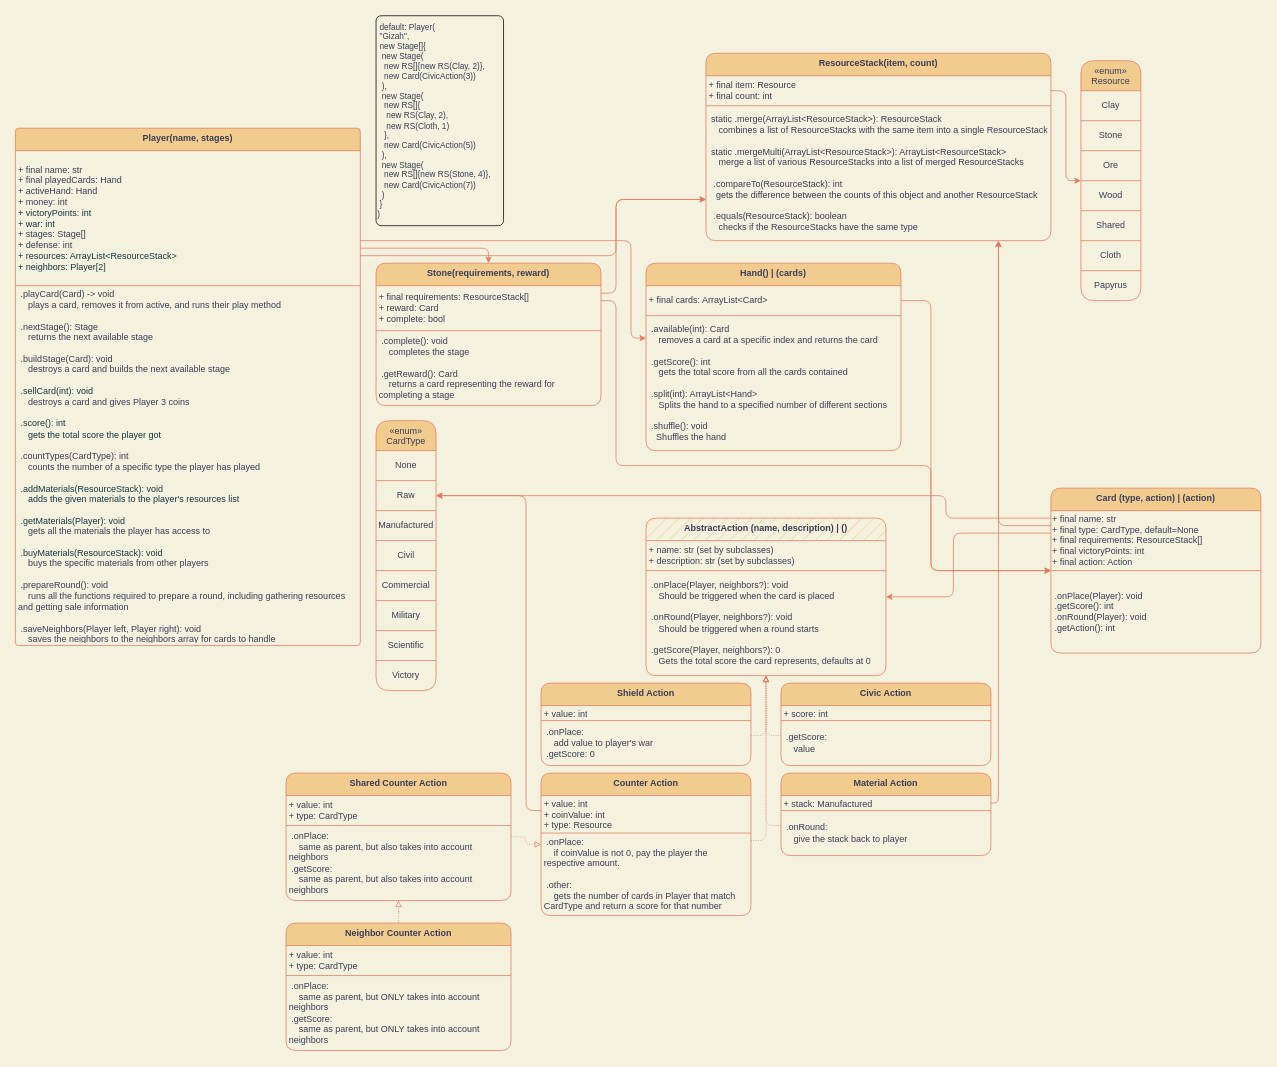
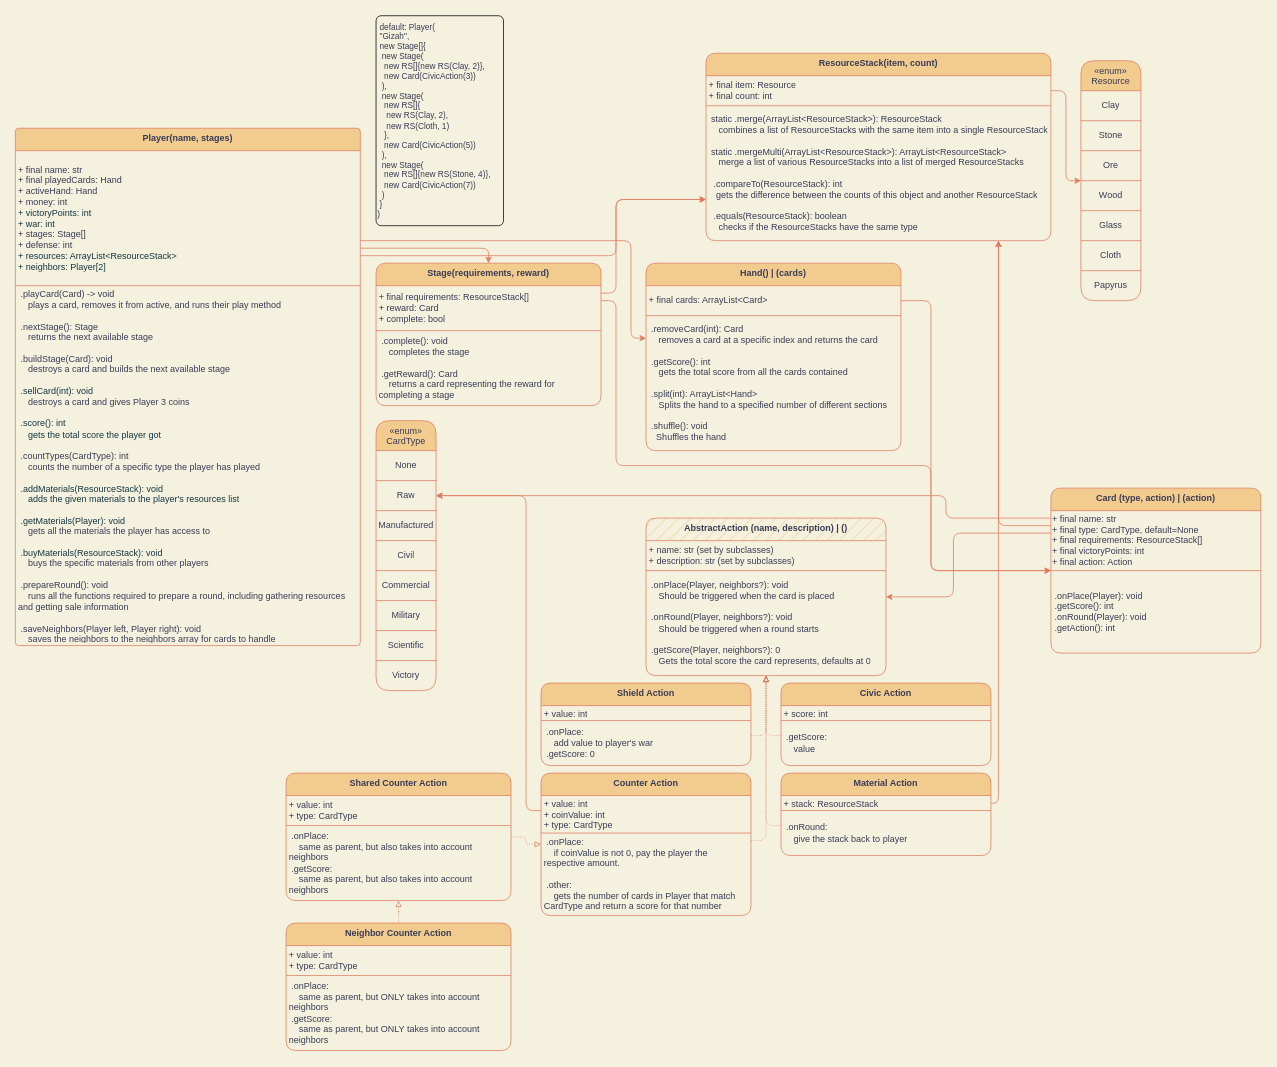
node "Shared": label "Shared" -> "Glass"
node "Stone(requirements, reward)": label "Stone(requirements, reward)" -> "Stage(requirements, reward)"
node ".available(int): Card removes a card at a specific index and returns the card .getScore(): int gets the total score from all the cards contained .split(int): ArrayList<Hand> Splits the hand to a specified number of different sections .shuffle(): void Shuffles the hand": label ".available(int): Card removes a card at a specific index and returns the card .getScore(): int gets the total score from all the cards contained .split(int): ArrayList<Hand> Splits the hand to a specified number of different sections .shuffle(): void Shuffles the hand" -> ".removeCard(int): Card removes a card at a specific index and returns the card .getScore(): int gets the total score from all the cards contained .split(int): ArrayList<Hand> Splits the hand to a specified number of different sections .shuffle(): void Shuffles the hand"
node "+ stack: Manufactured": label "+ stack: Manufactured" -> "+ stack: ResourceStack"
node "+ value: int + coinValue: int+ type: Resource": label "+ value: int + coinValue: int+ type: Resource" -> "+ value: int + coinValue: int+ type: CardType"
